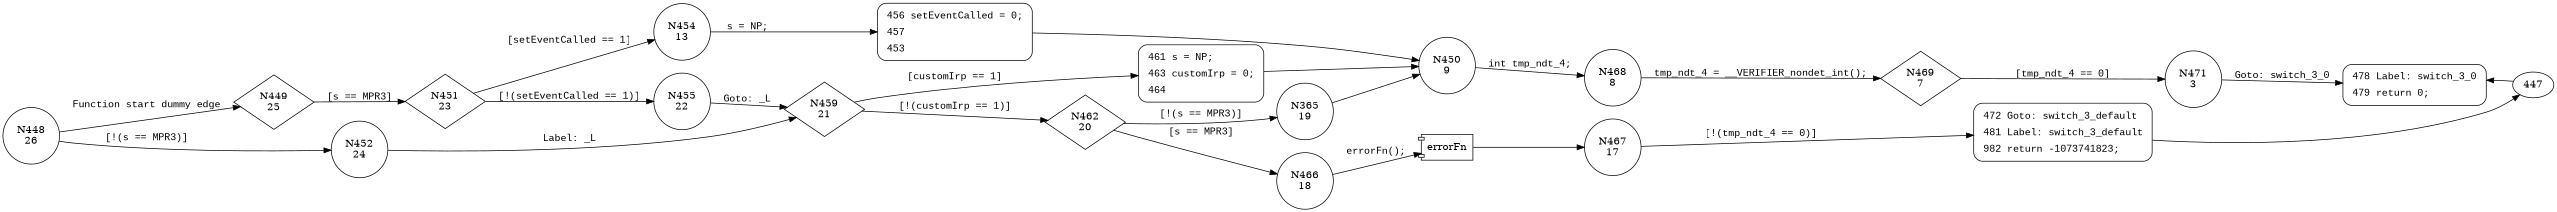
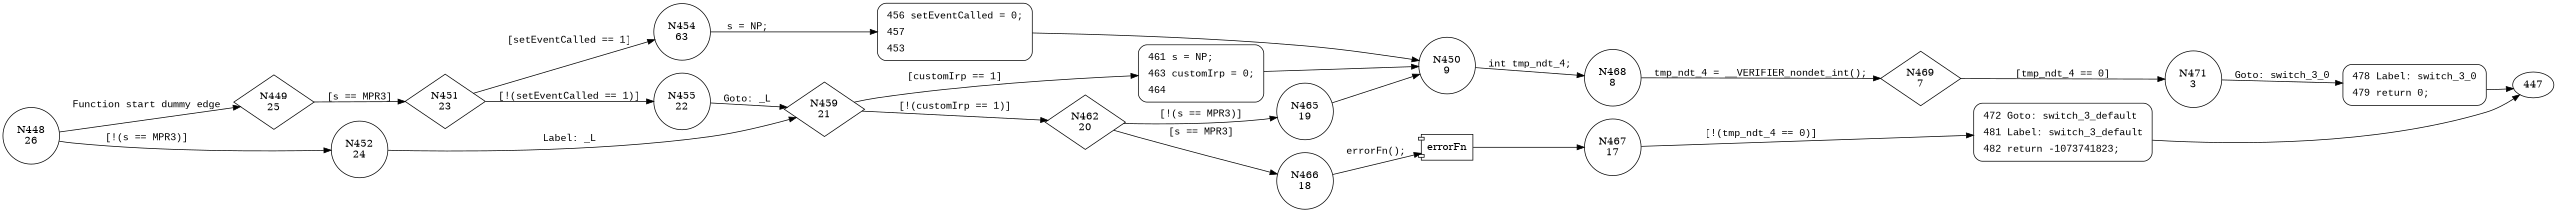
node "N454 13": label "N454 13" -> "N454 63"
edge "447" -> "478": reversed
node "N365 19": label "N365 19" -> "N465 19"
node "472": text "982" -> "482"
